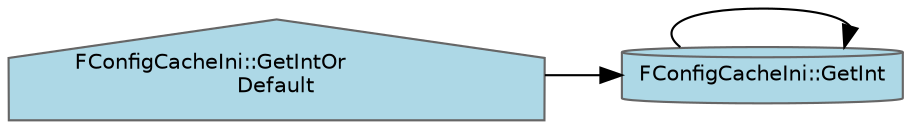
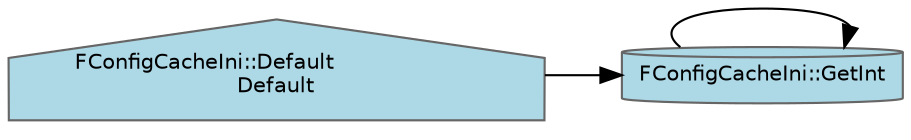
node "FConfigCacheIni::GetIntOr Default": label "FConfigCacheIni::GetIntOr Default" -> "FConfigCacheIni::Default Default"
